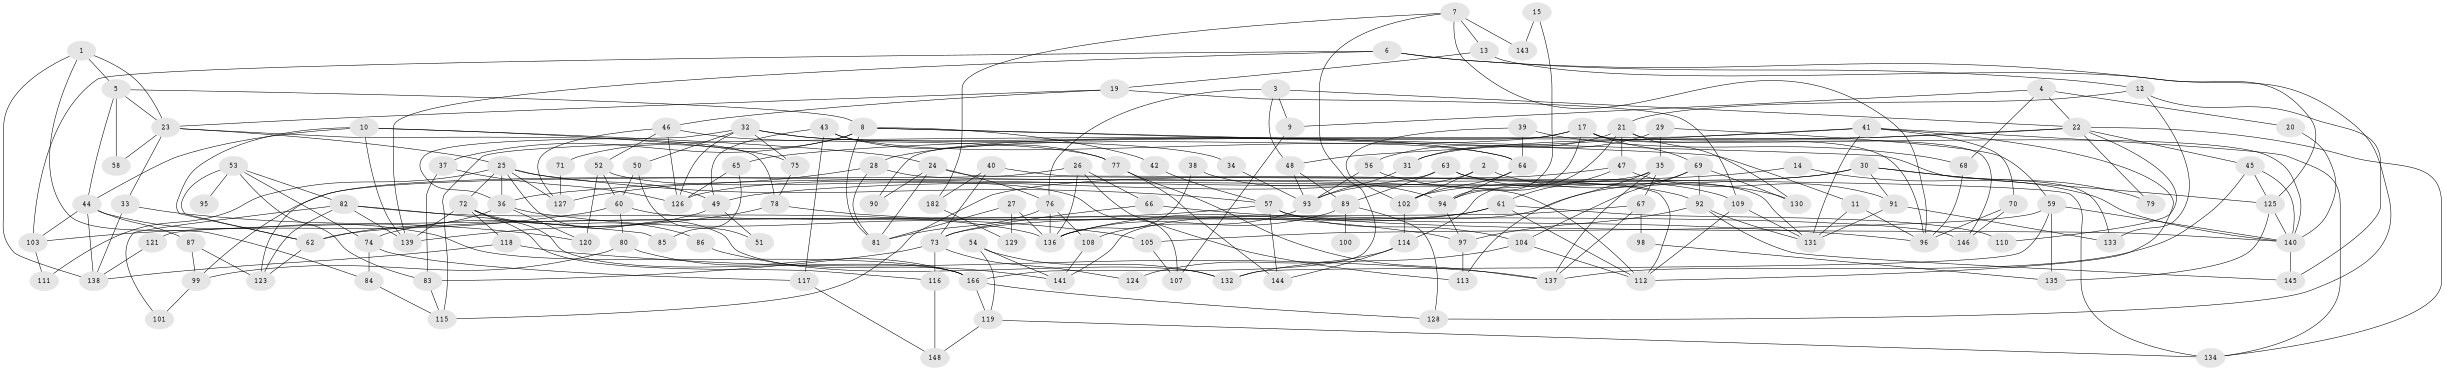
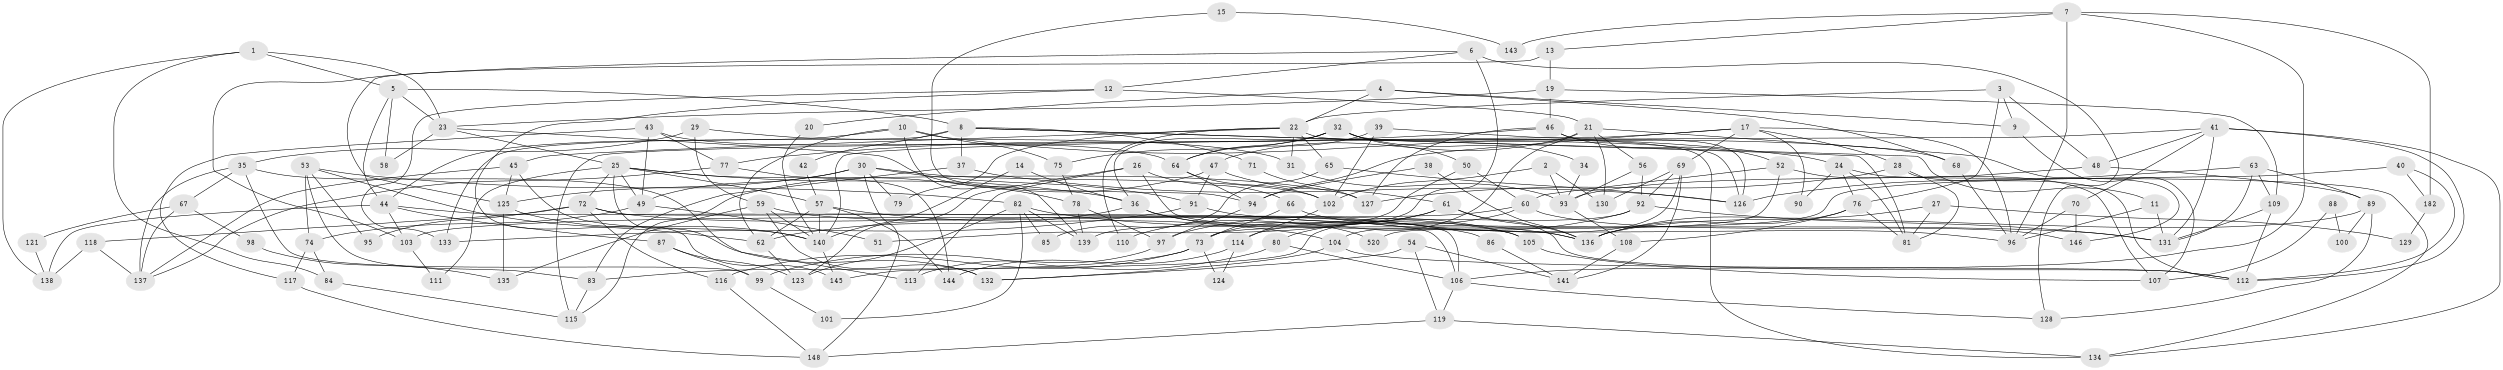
node "33": removed
node "88": added
edge "72" -- "139": now "72" -- "95"
node "120": label "120" -> "520"
node "166": label "166" -> "106"
edge "30" -- "148": added
